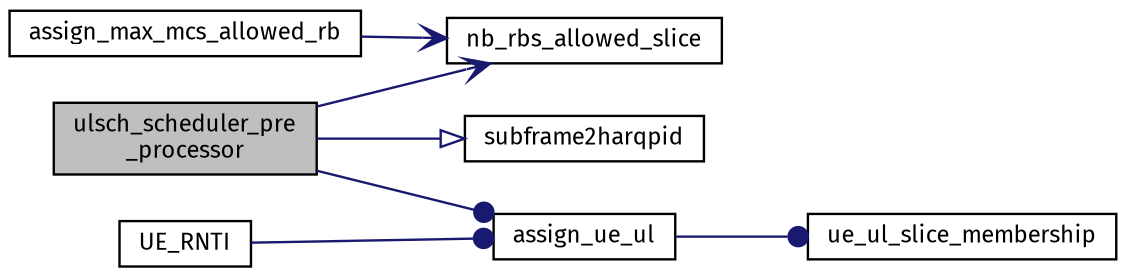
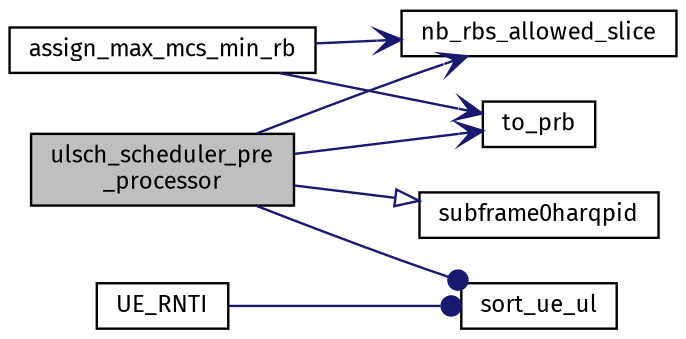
node "assign_max_mcs_allowed_rb": label "assign_max_mcs_allowed_rb" -> "assign_max_mcs_min_rb"
node "to_prb": added
node "subframe2harqpid": label "subframe2harqpid" -> "subframe0harqpid"
node "assign_ue_ul": label "assign_ue_ul" -> "sort_ue_ul"
node "ue_ul_slice_membership": removed
